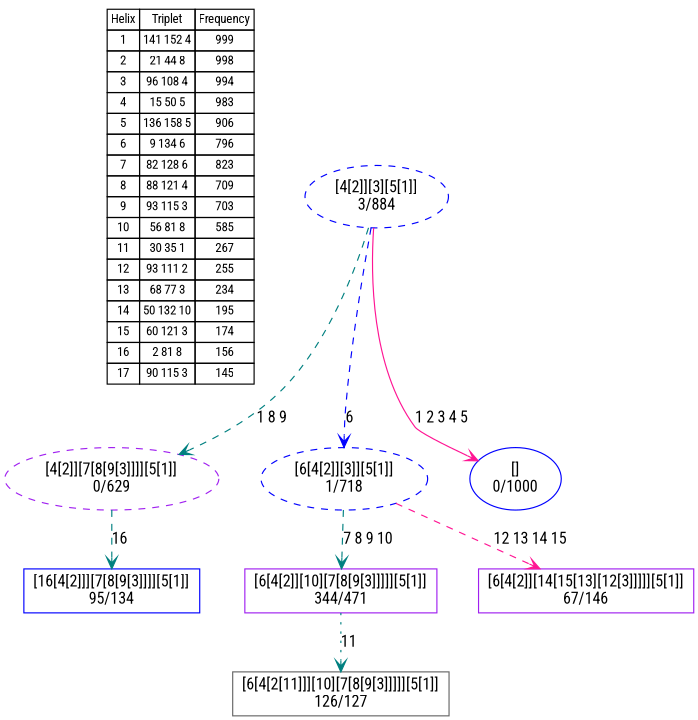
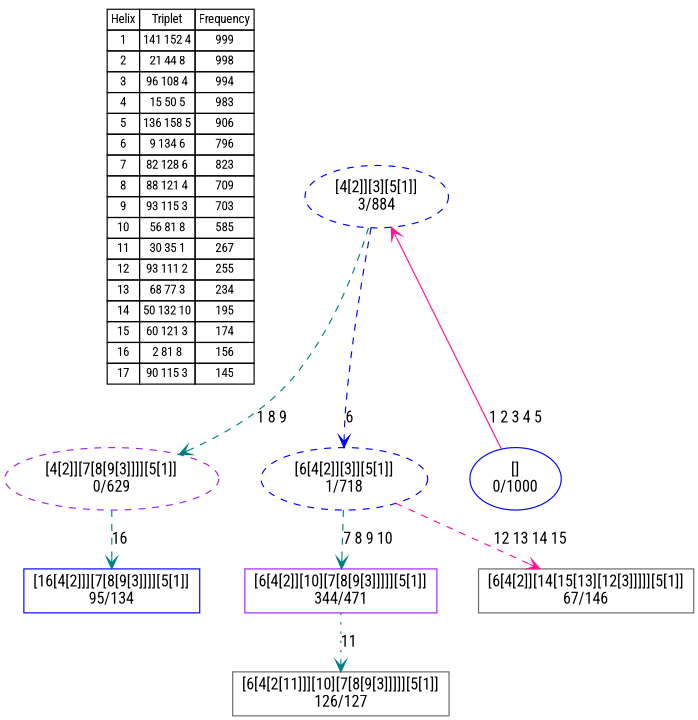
edge "[4[2]][3][5[1]] 3/884" -> "[] 0/1000": reversed
node "[6[4[2]][14[15[13][12[3]]]]][5[1]] 67/146": color purple -> gray40
